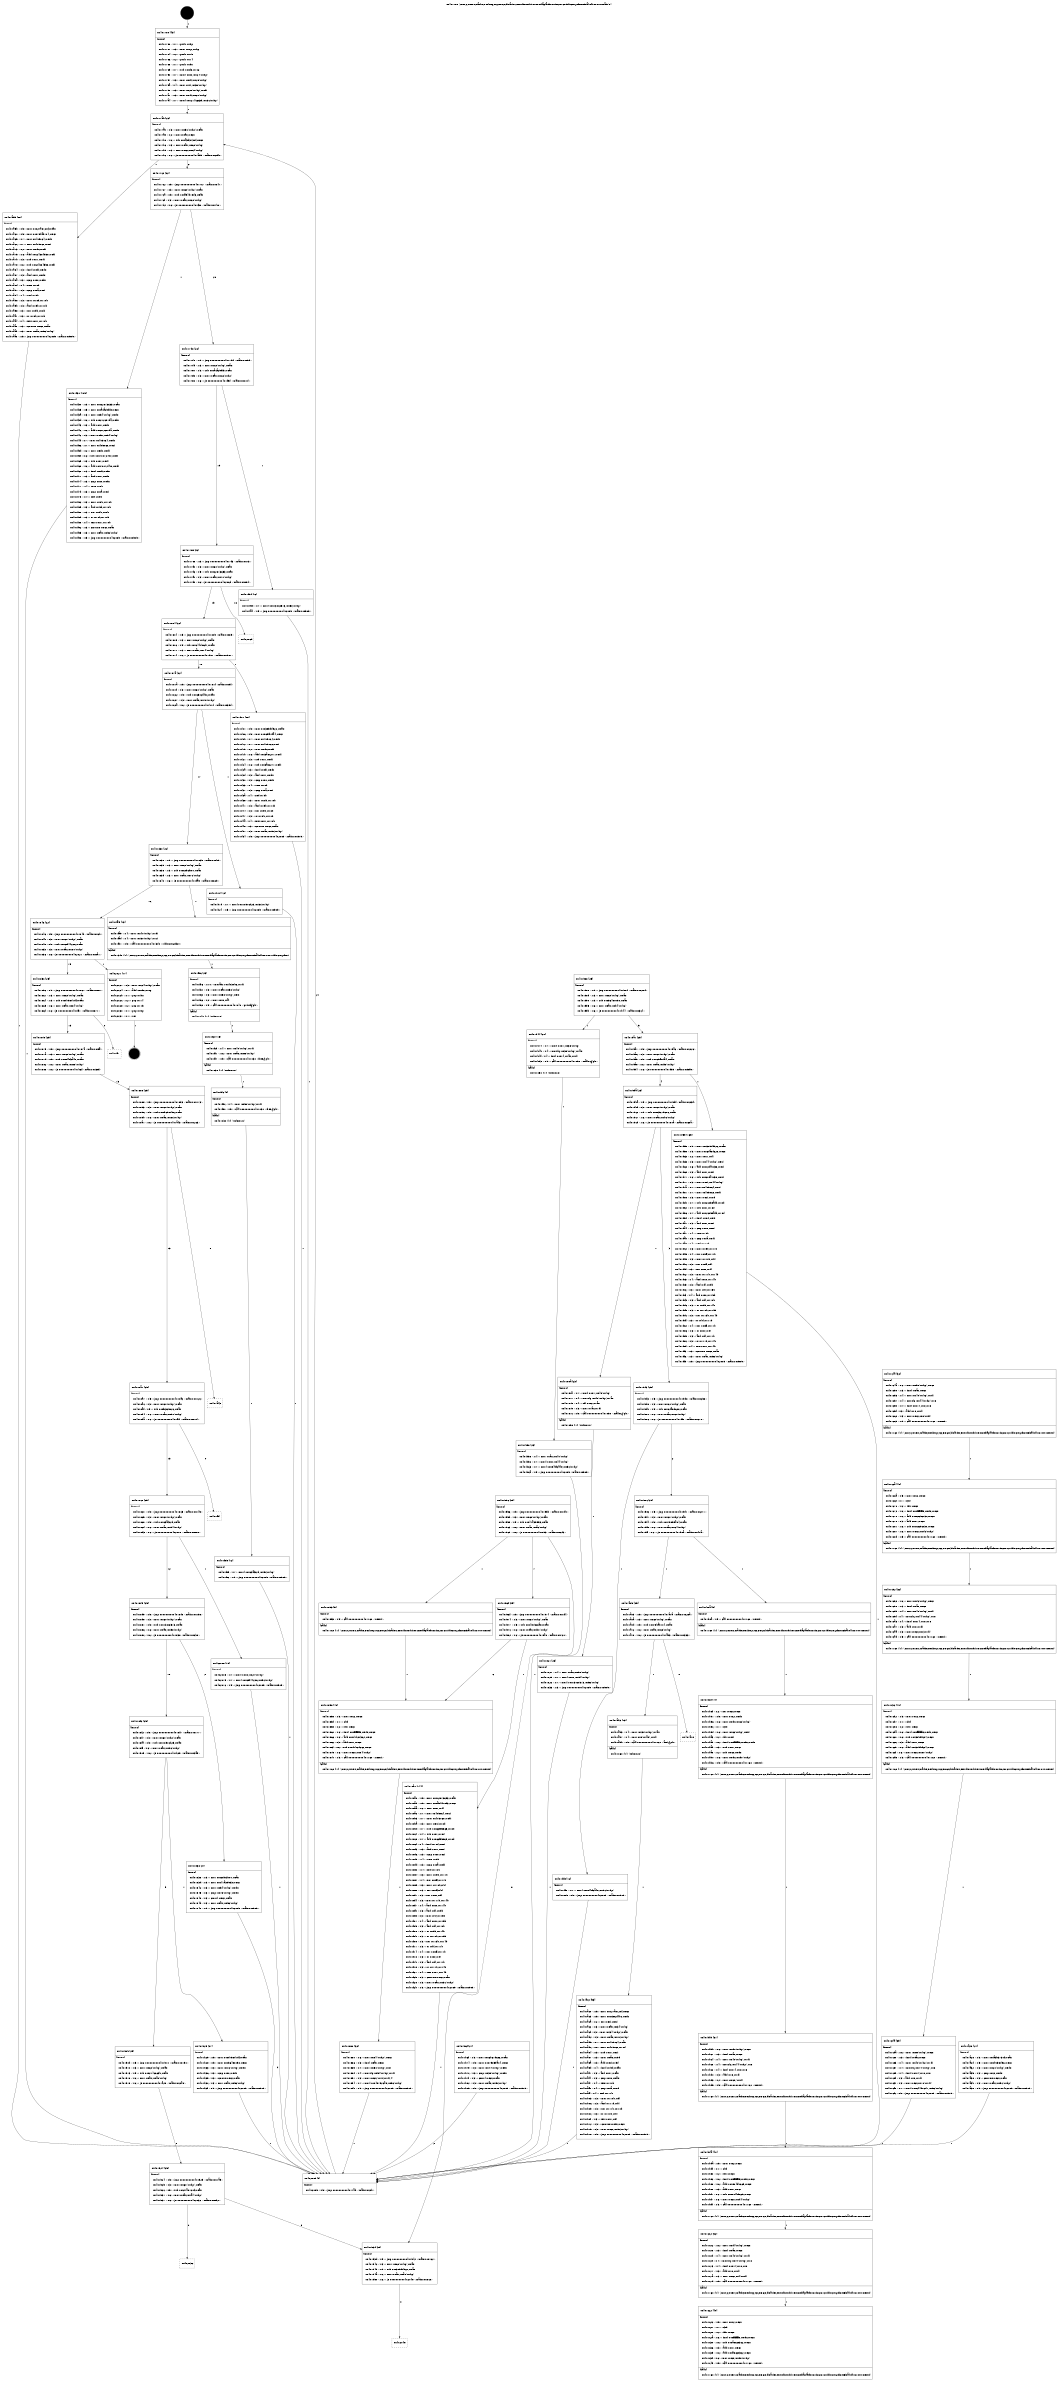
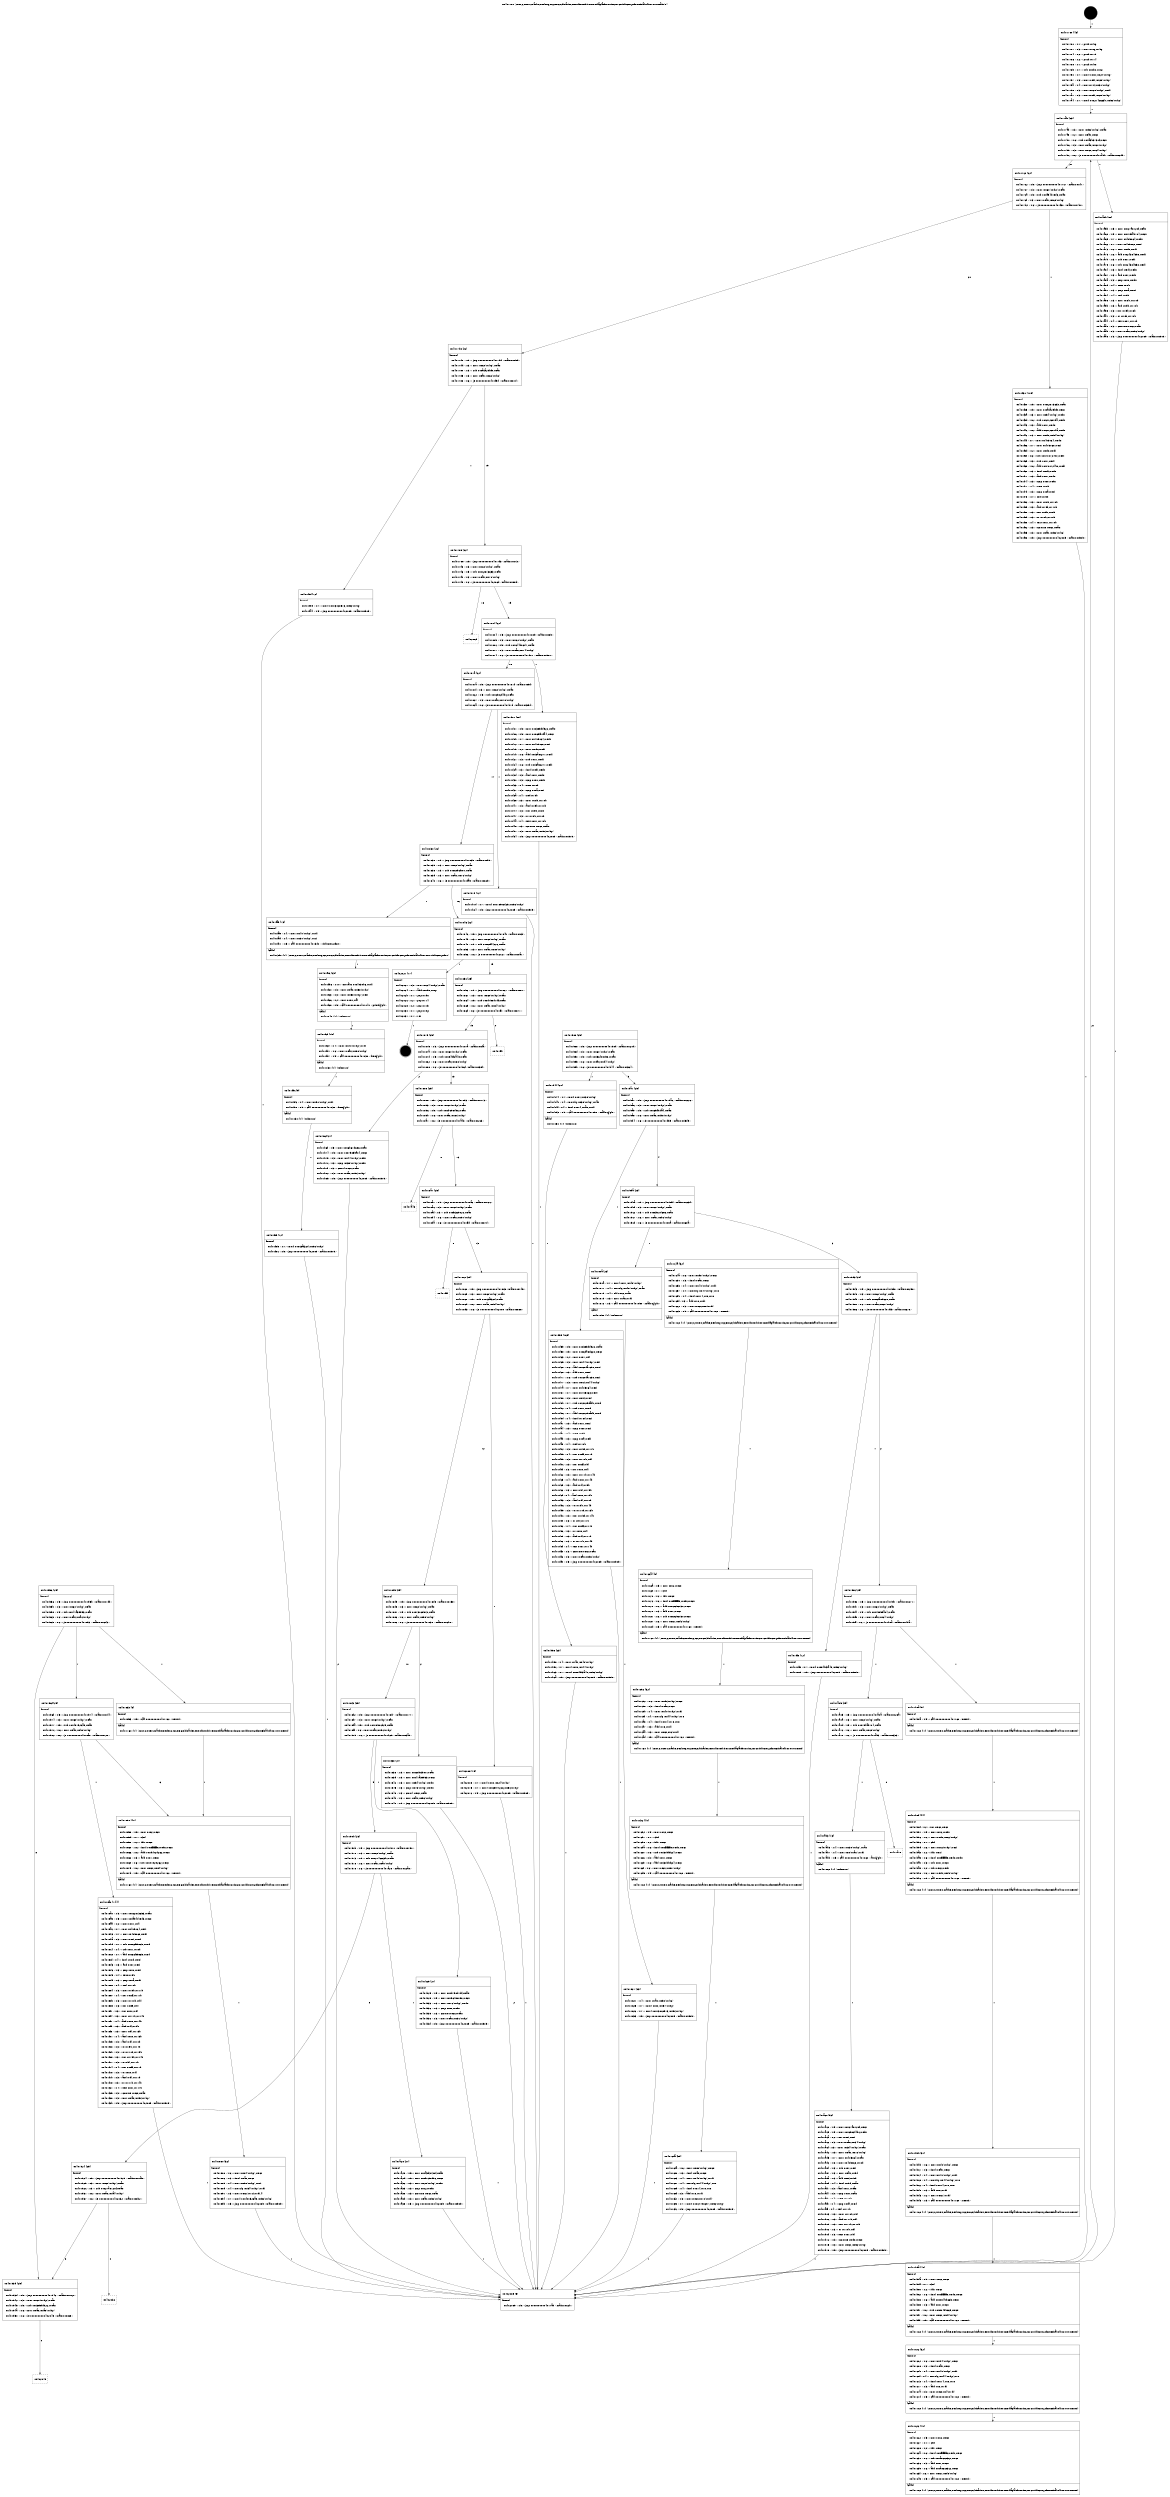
edge "0x401875 [25]" -> "0x401b6f [27]": added, label "2"
edge "0x40190b [25]" -> "0x401a28 [27]": added, label "1"
